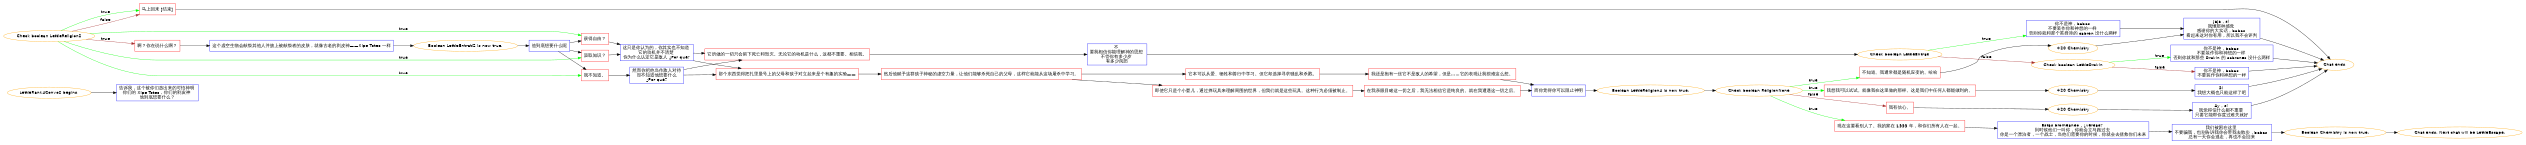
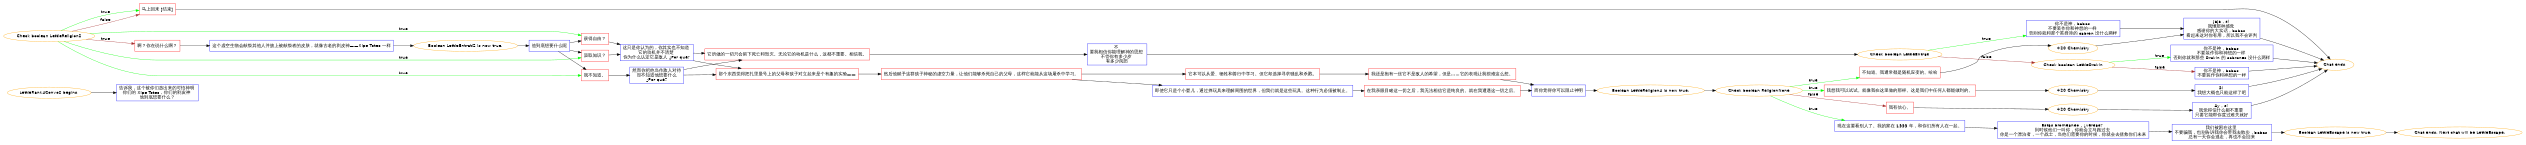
node "即使它只是个小婴儿，通过摔玩具来理解周围的世界，但我们就是这些玩具。这种行为必须被制止。": color red -> blue
node "现在这要看别人了。我的家在 1999 年，和你们所有人在一起。": color red -> blue
node "Boolean Chemistry is now true.": label "Boolean Chemistry is now true." -> "Boolean LettieEscape is now true."
